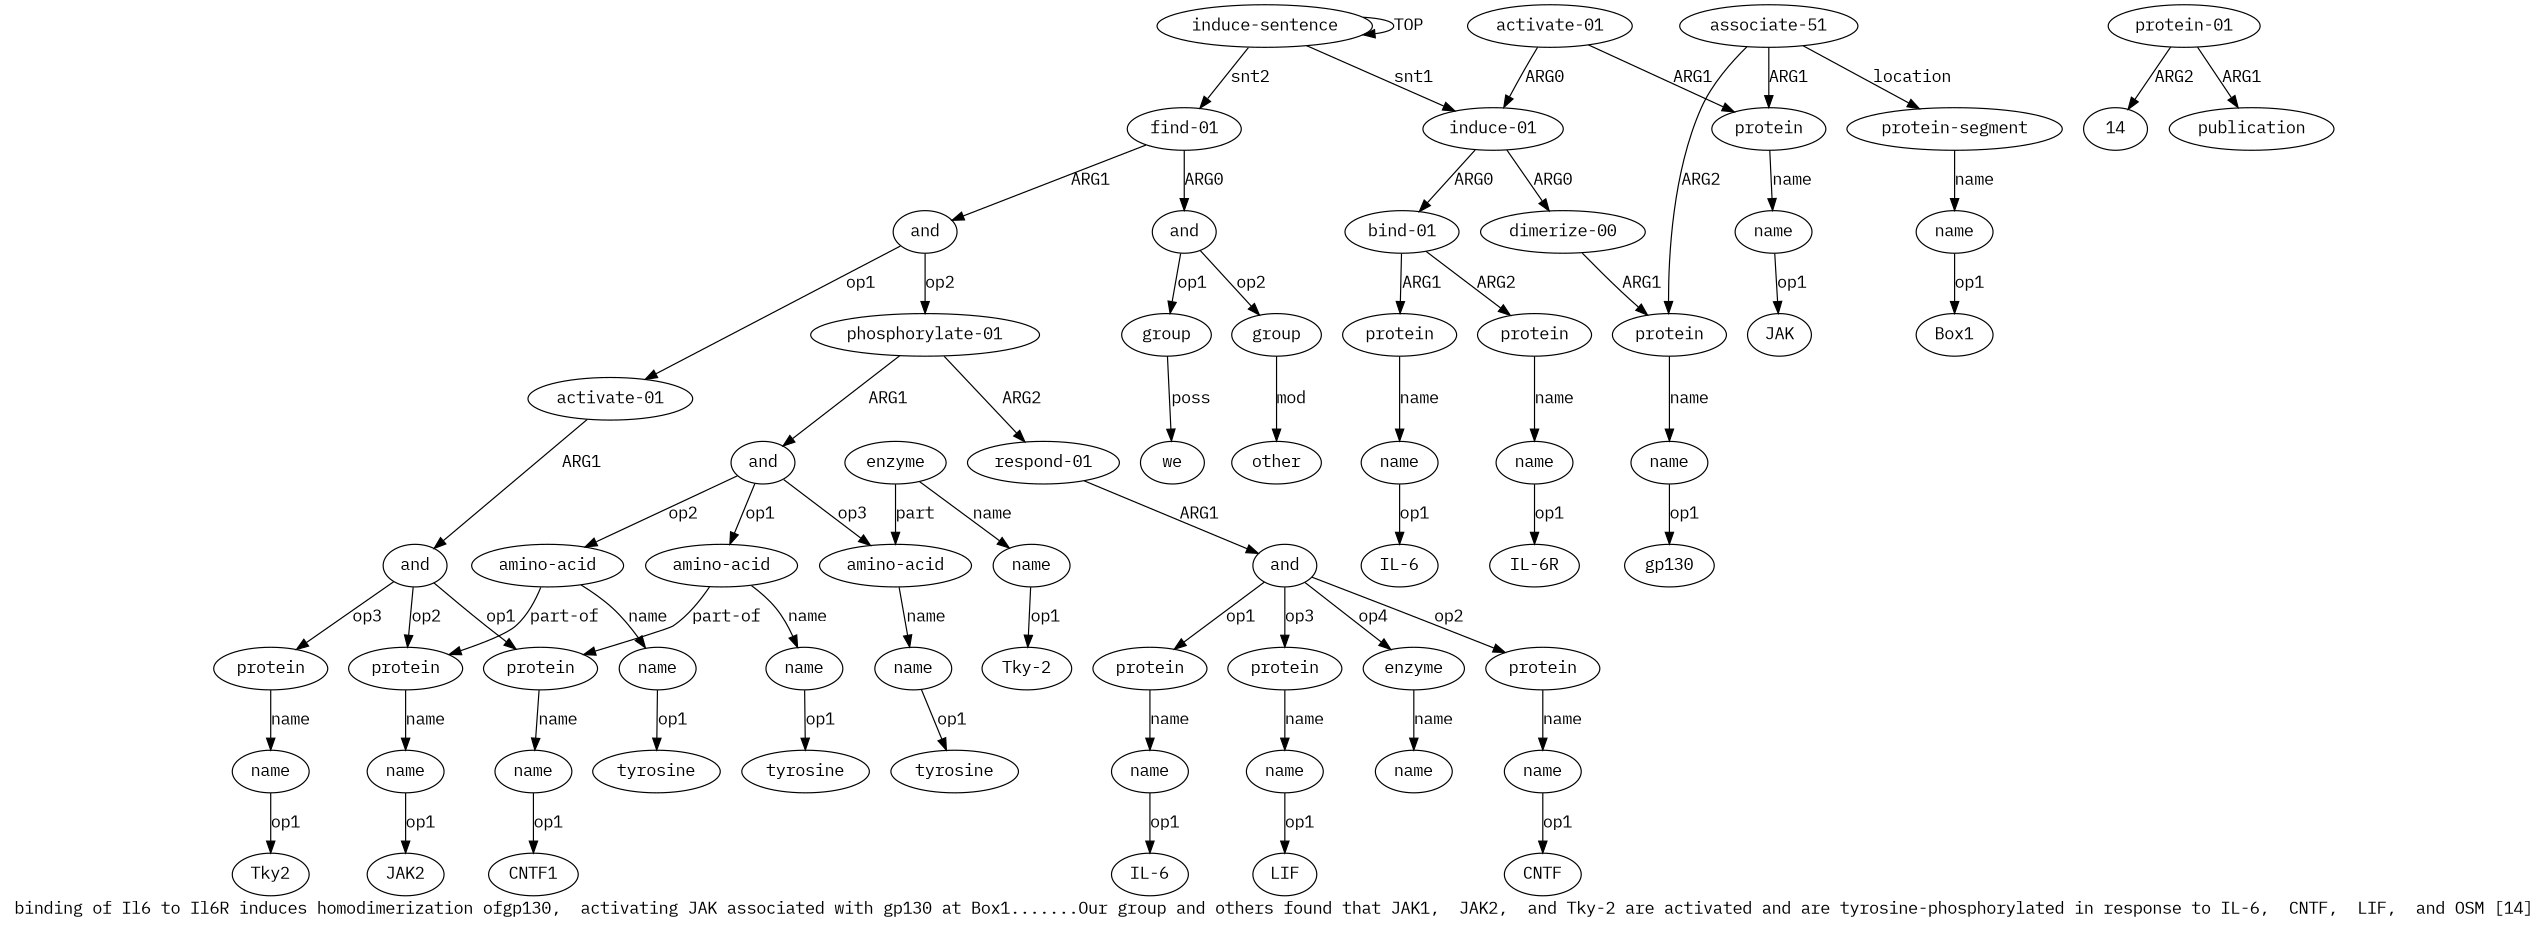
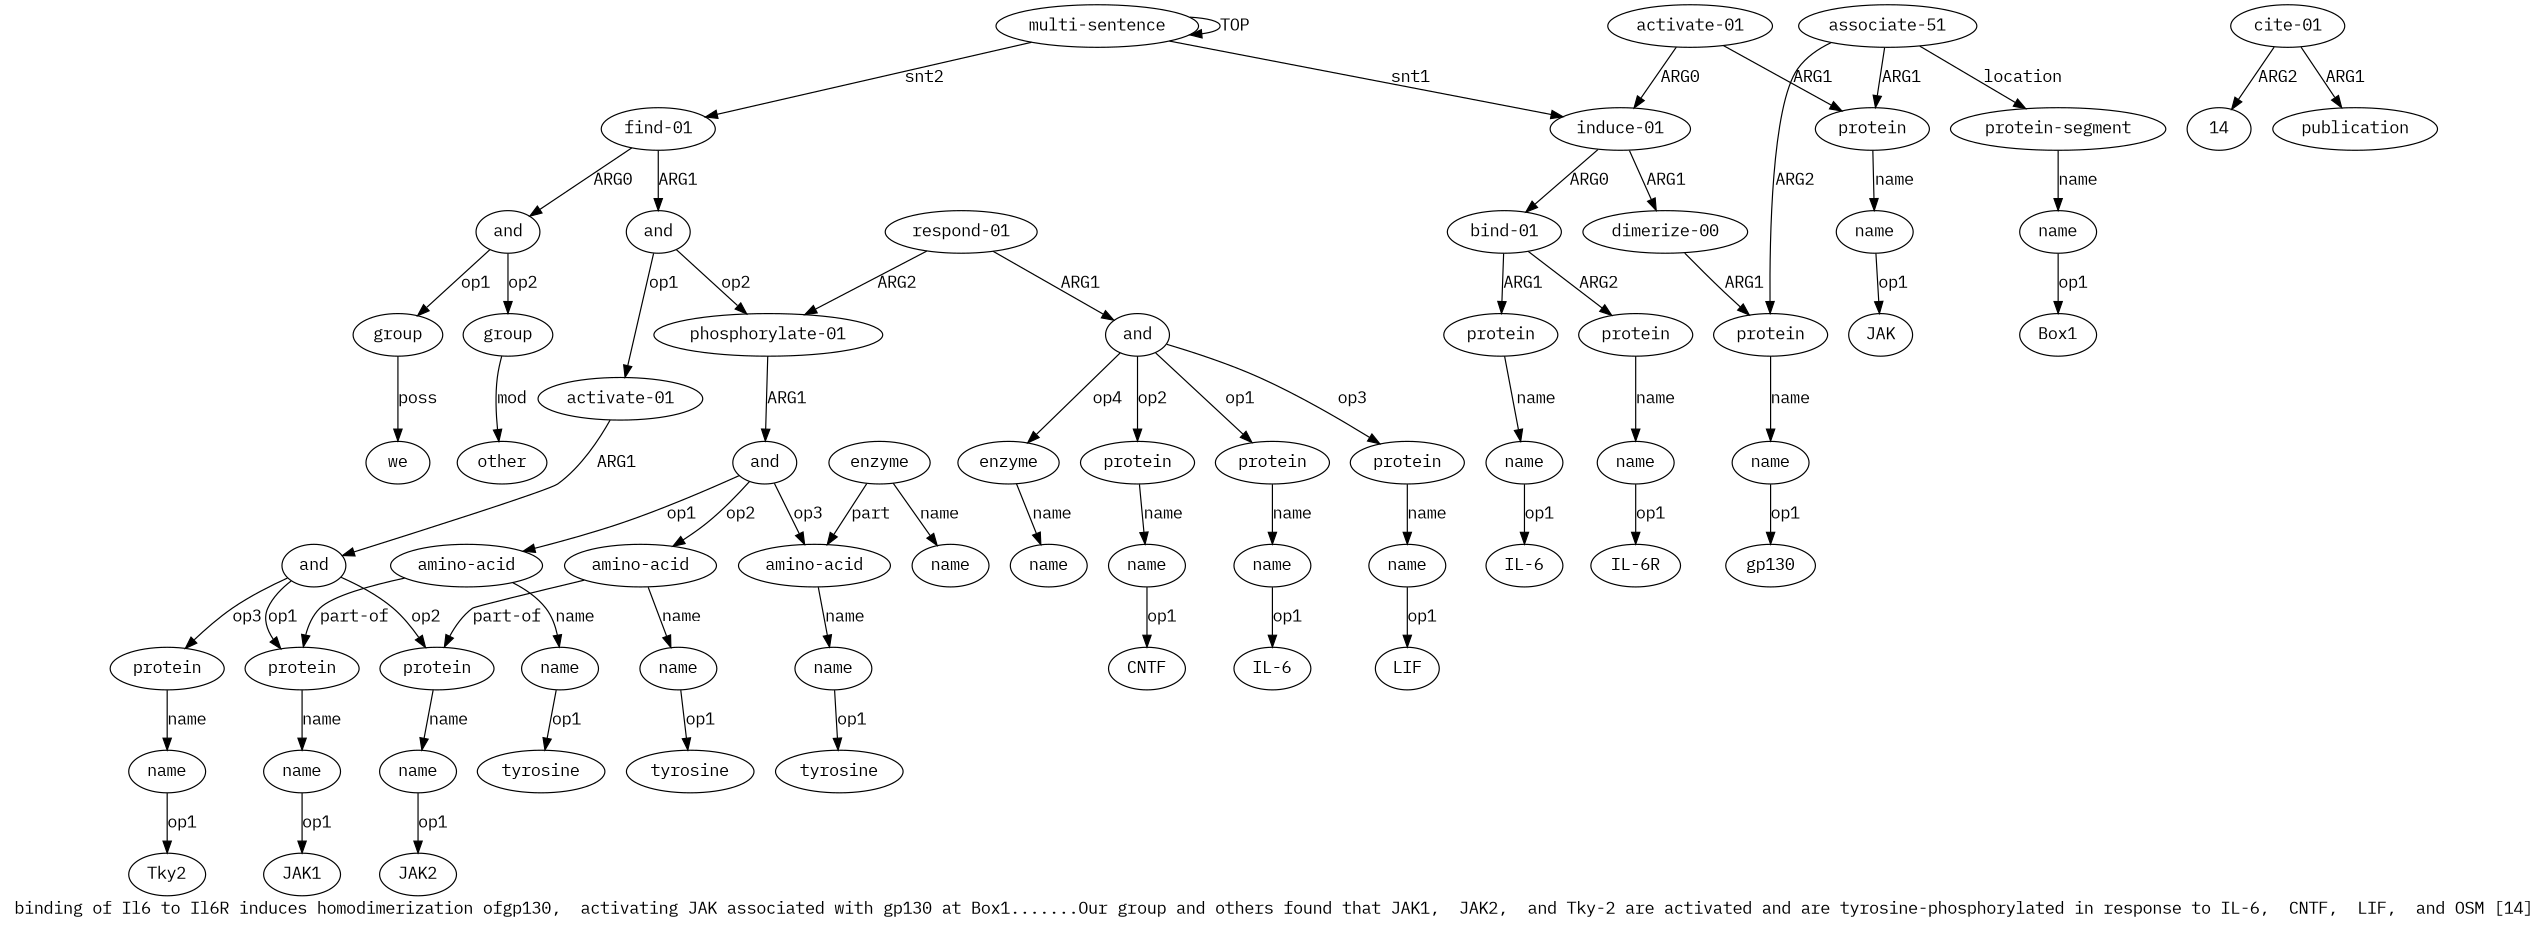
node "induce-sentence": label "induce-sentence" -> "multi-sentence"
node "protein-01": label "protein-01" -> "cite-01"
edge "induce-01" -> "dimerize-00": label "ARG0" -> "ARG1"
edge "phosphorylate-01" -> "respond-01": reversed
node "Tky-2": removed
node "CNTF1": label "CNTF1" -> "JAK1"
